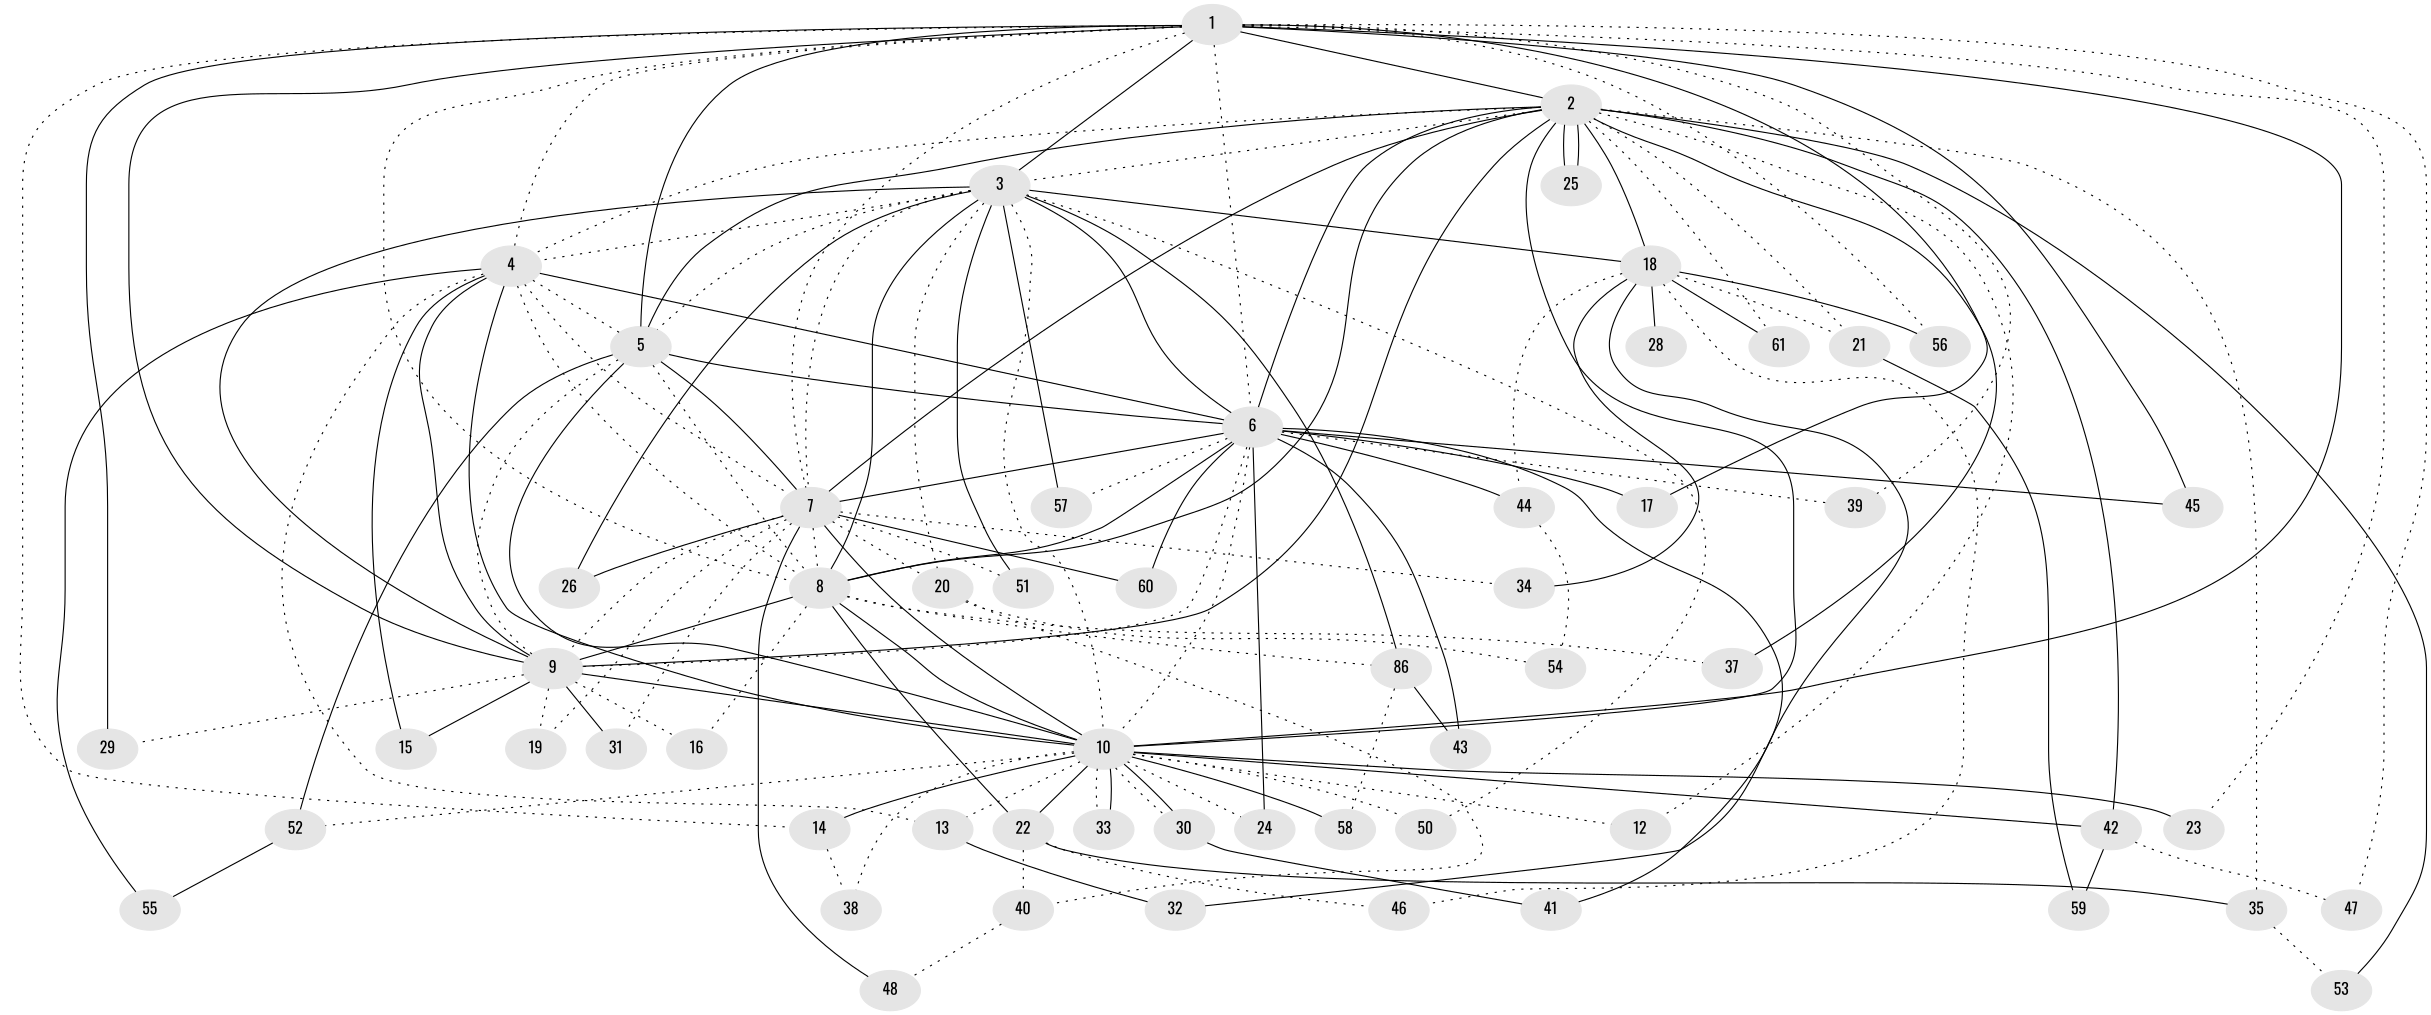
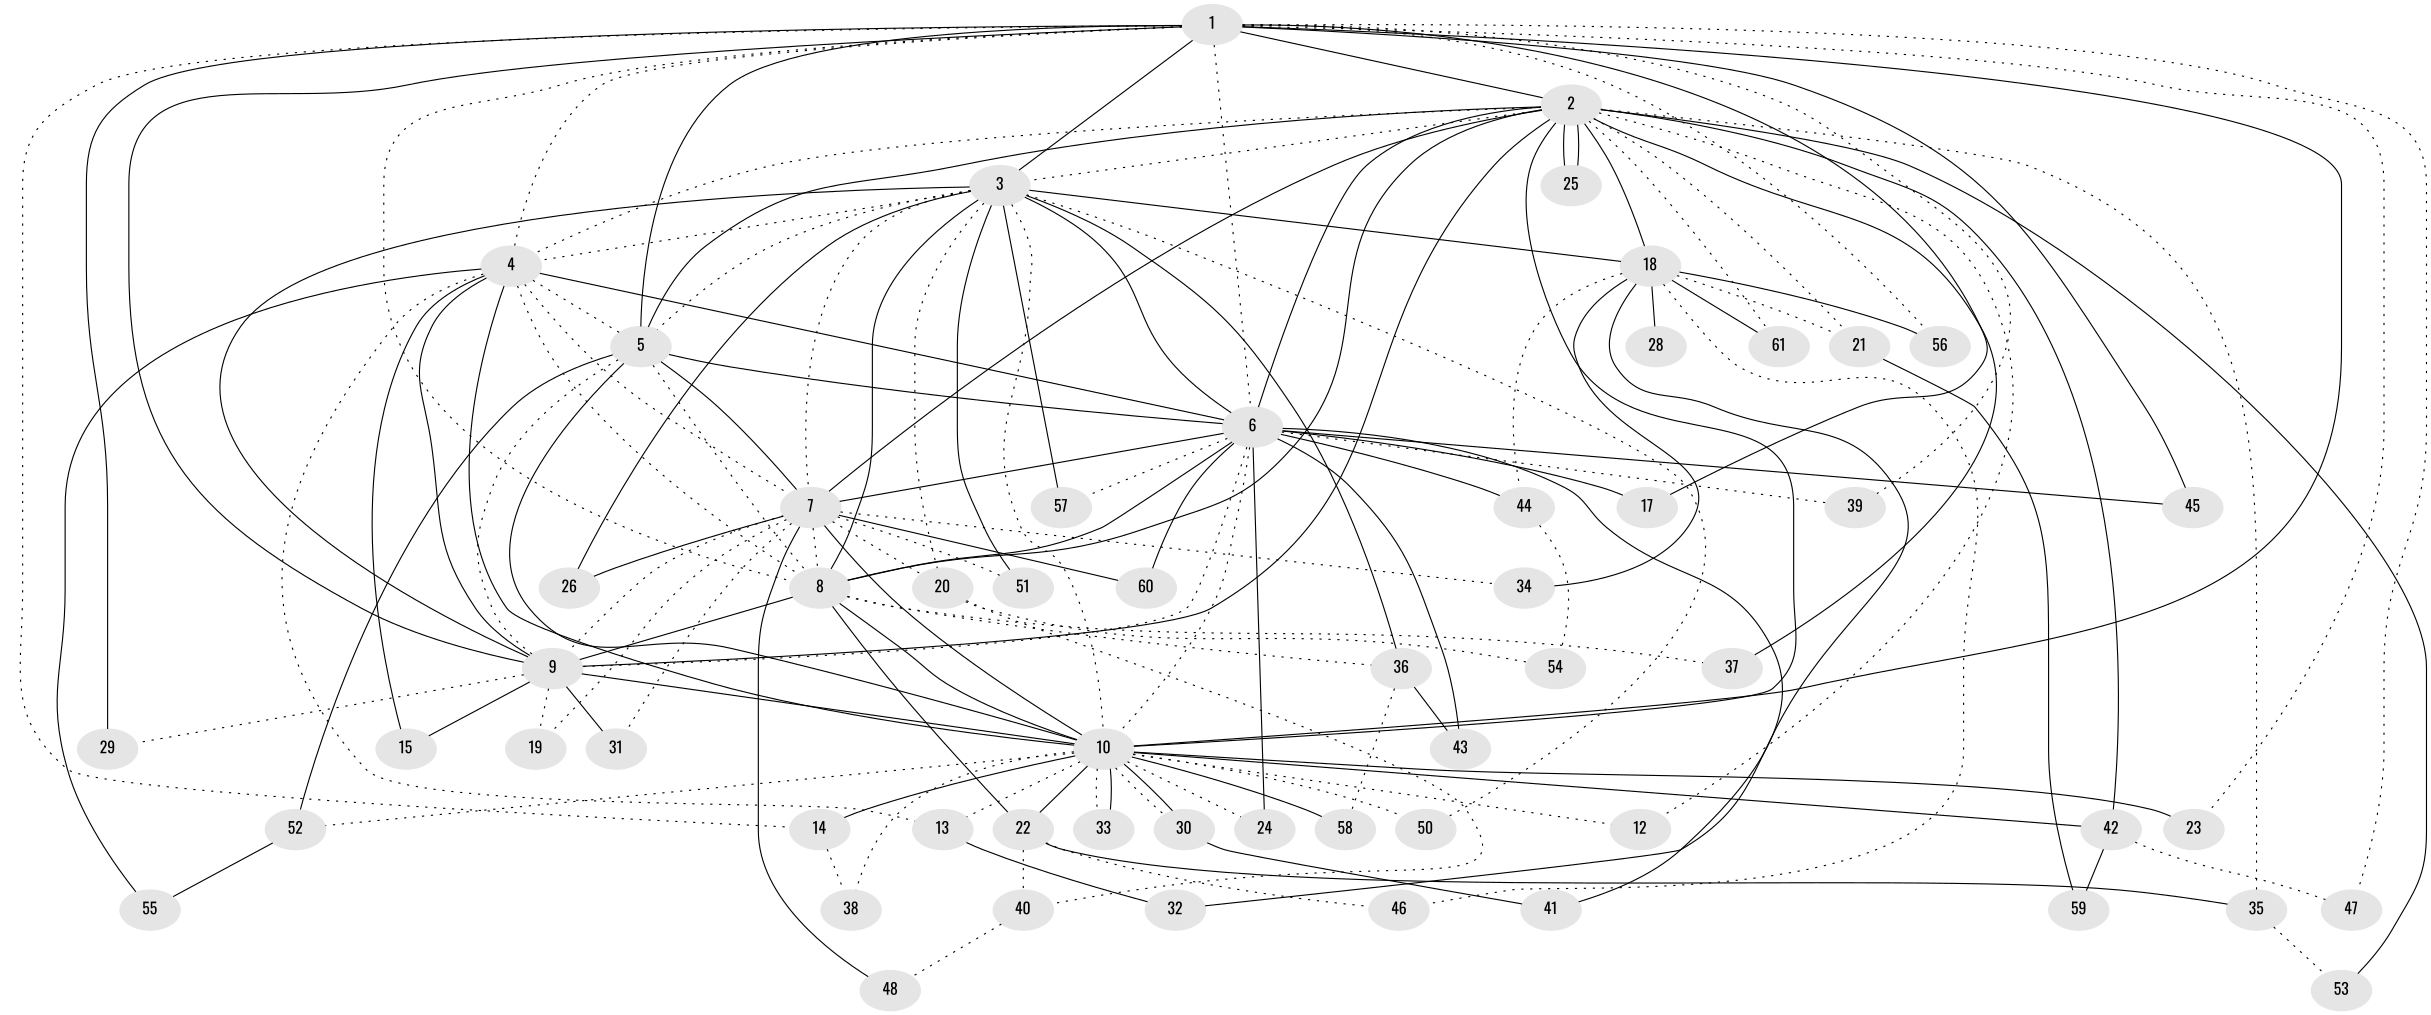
edge "1" -- "7": removed
node "86": label "86" -> "36"
node "16": removed
